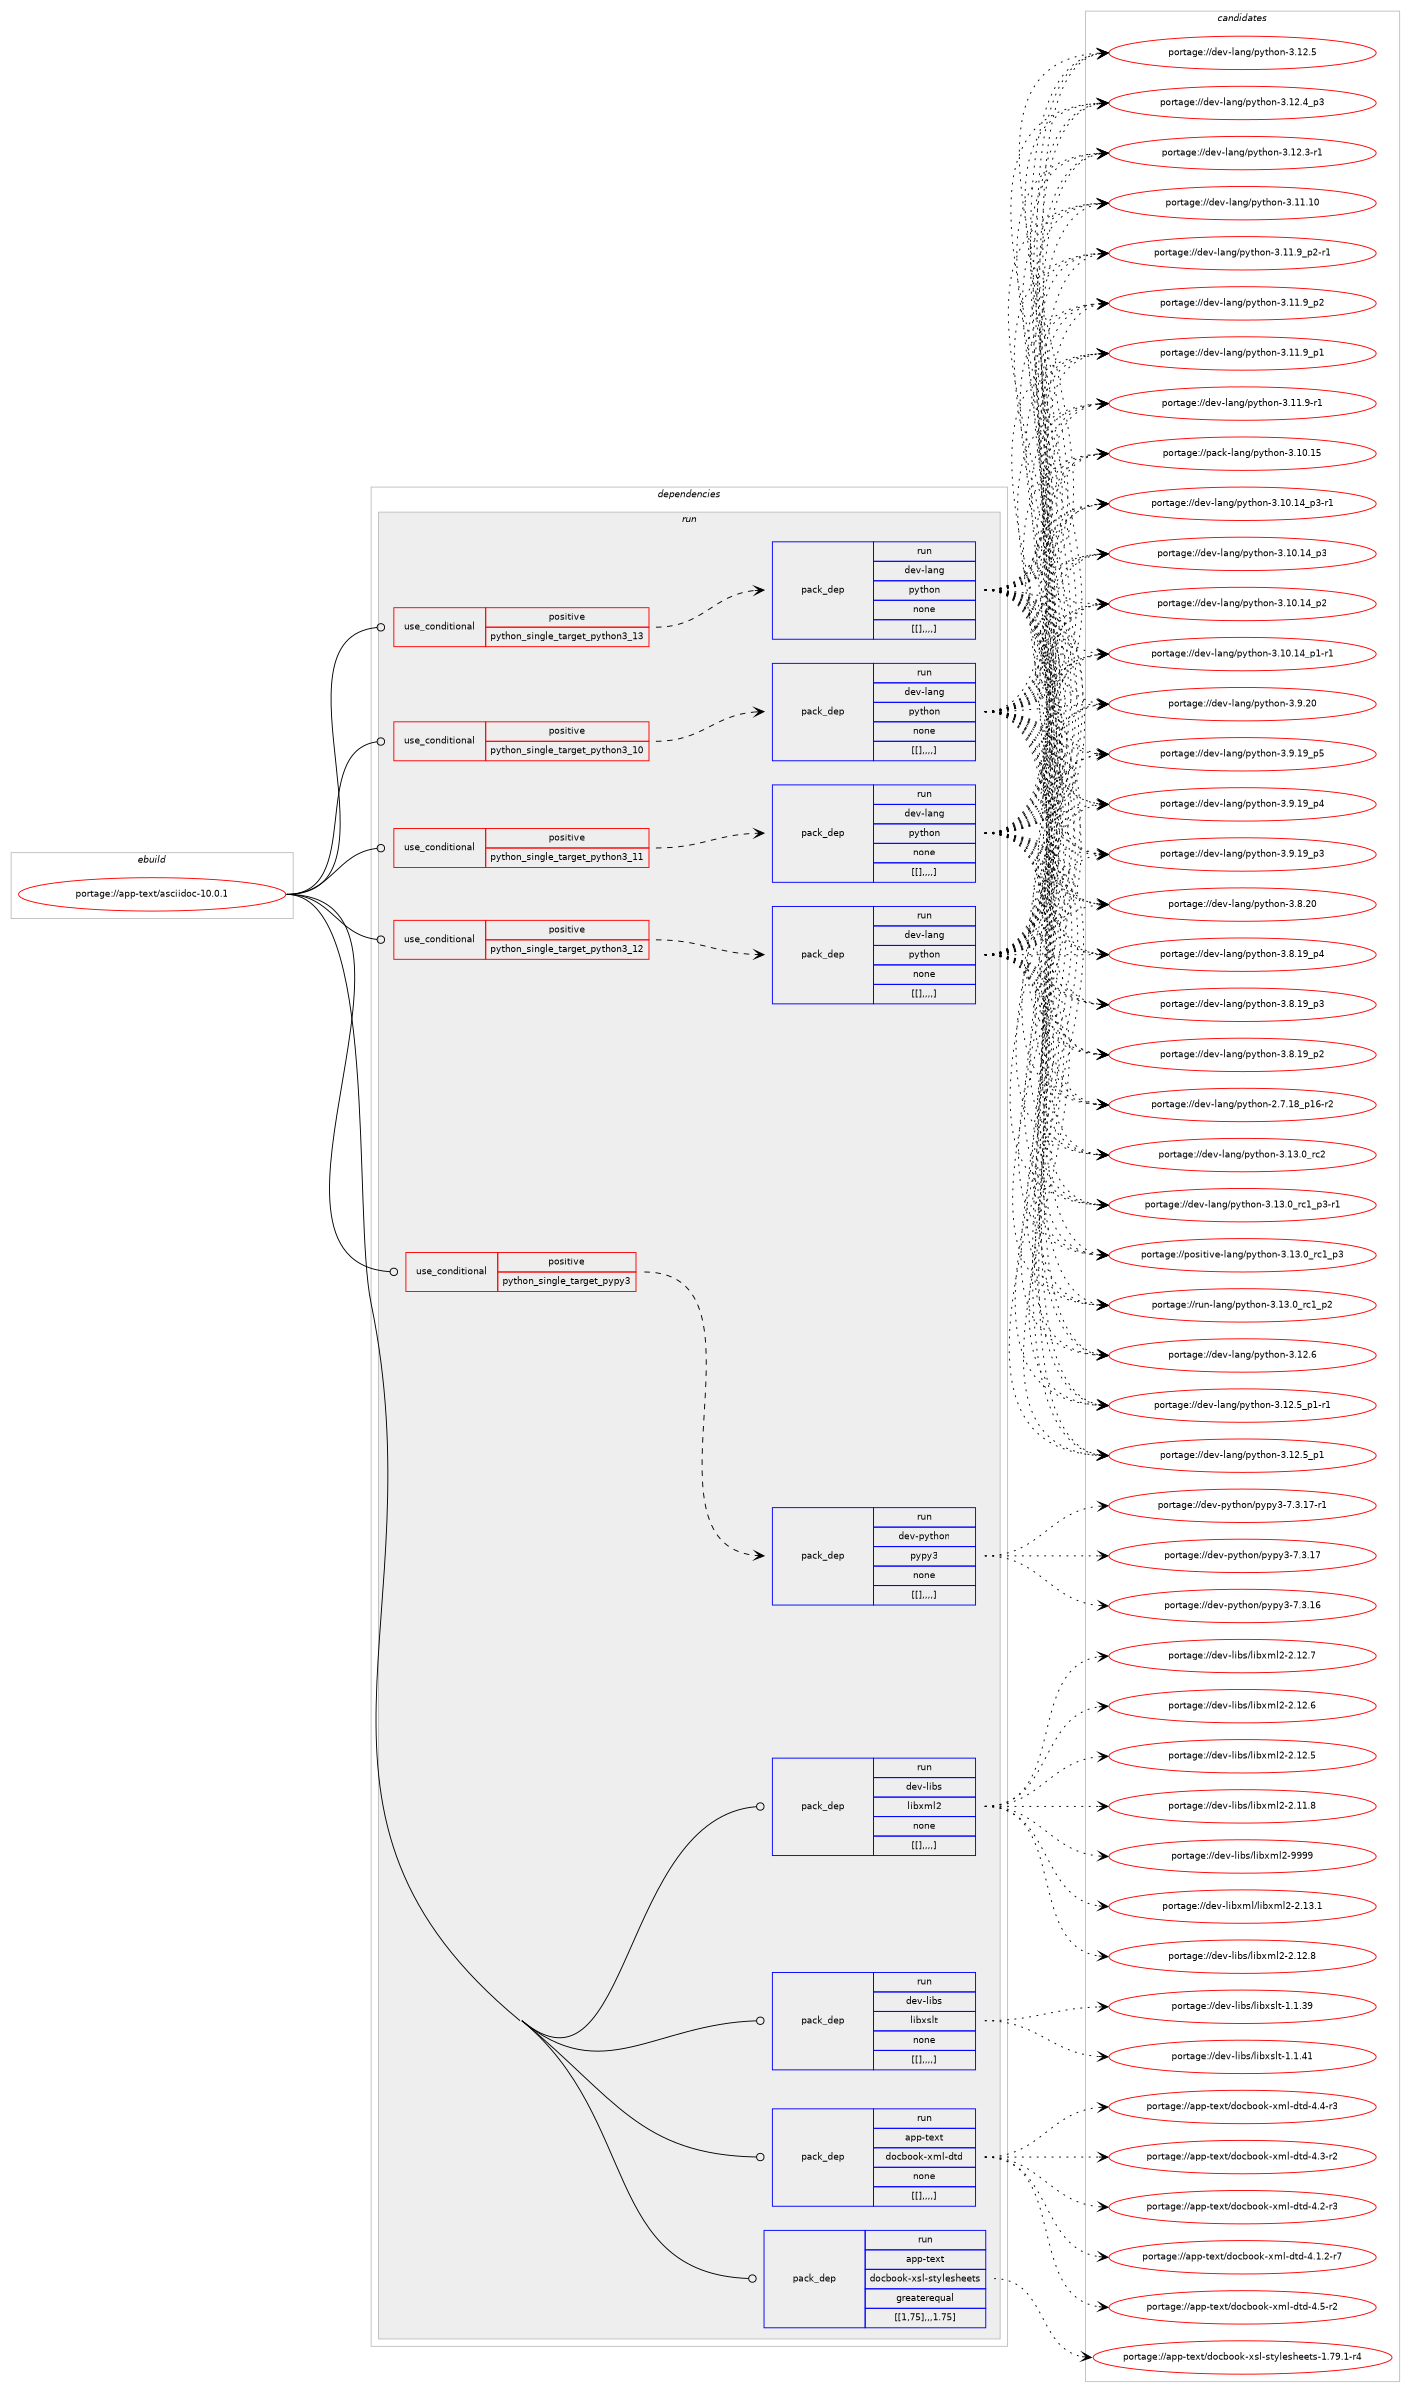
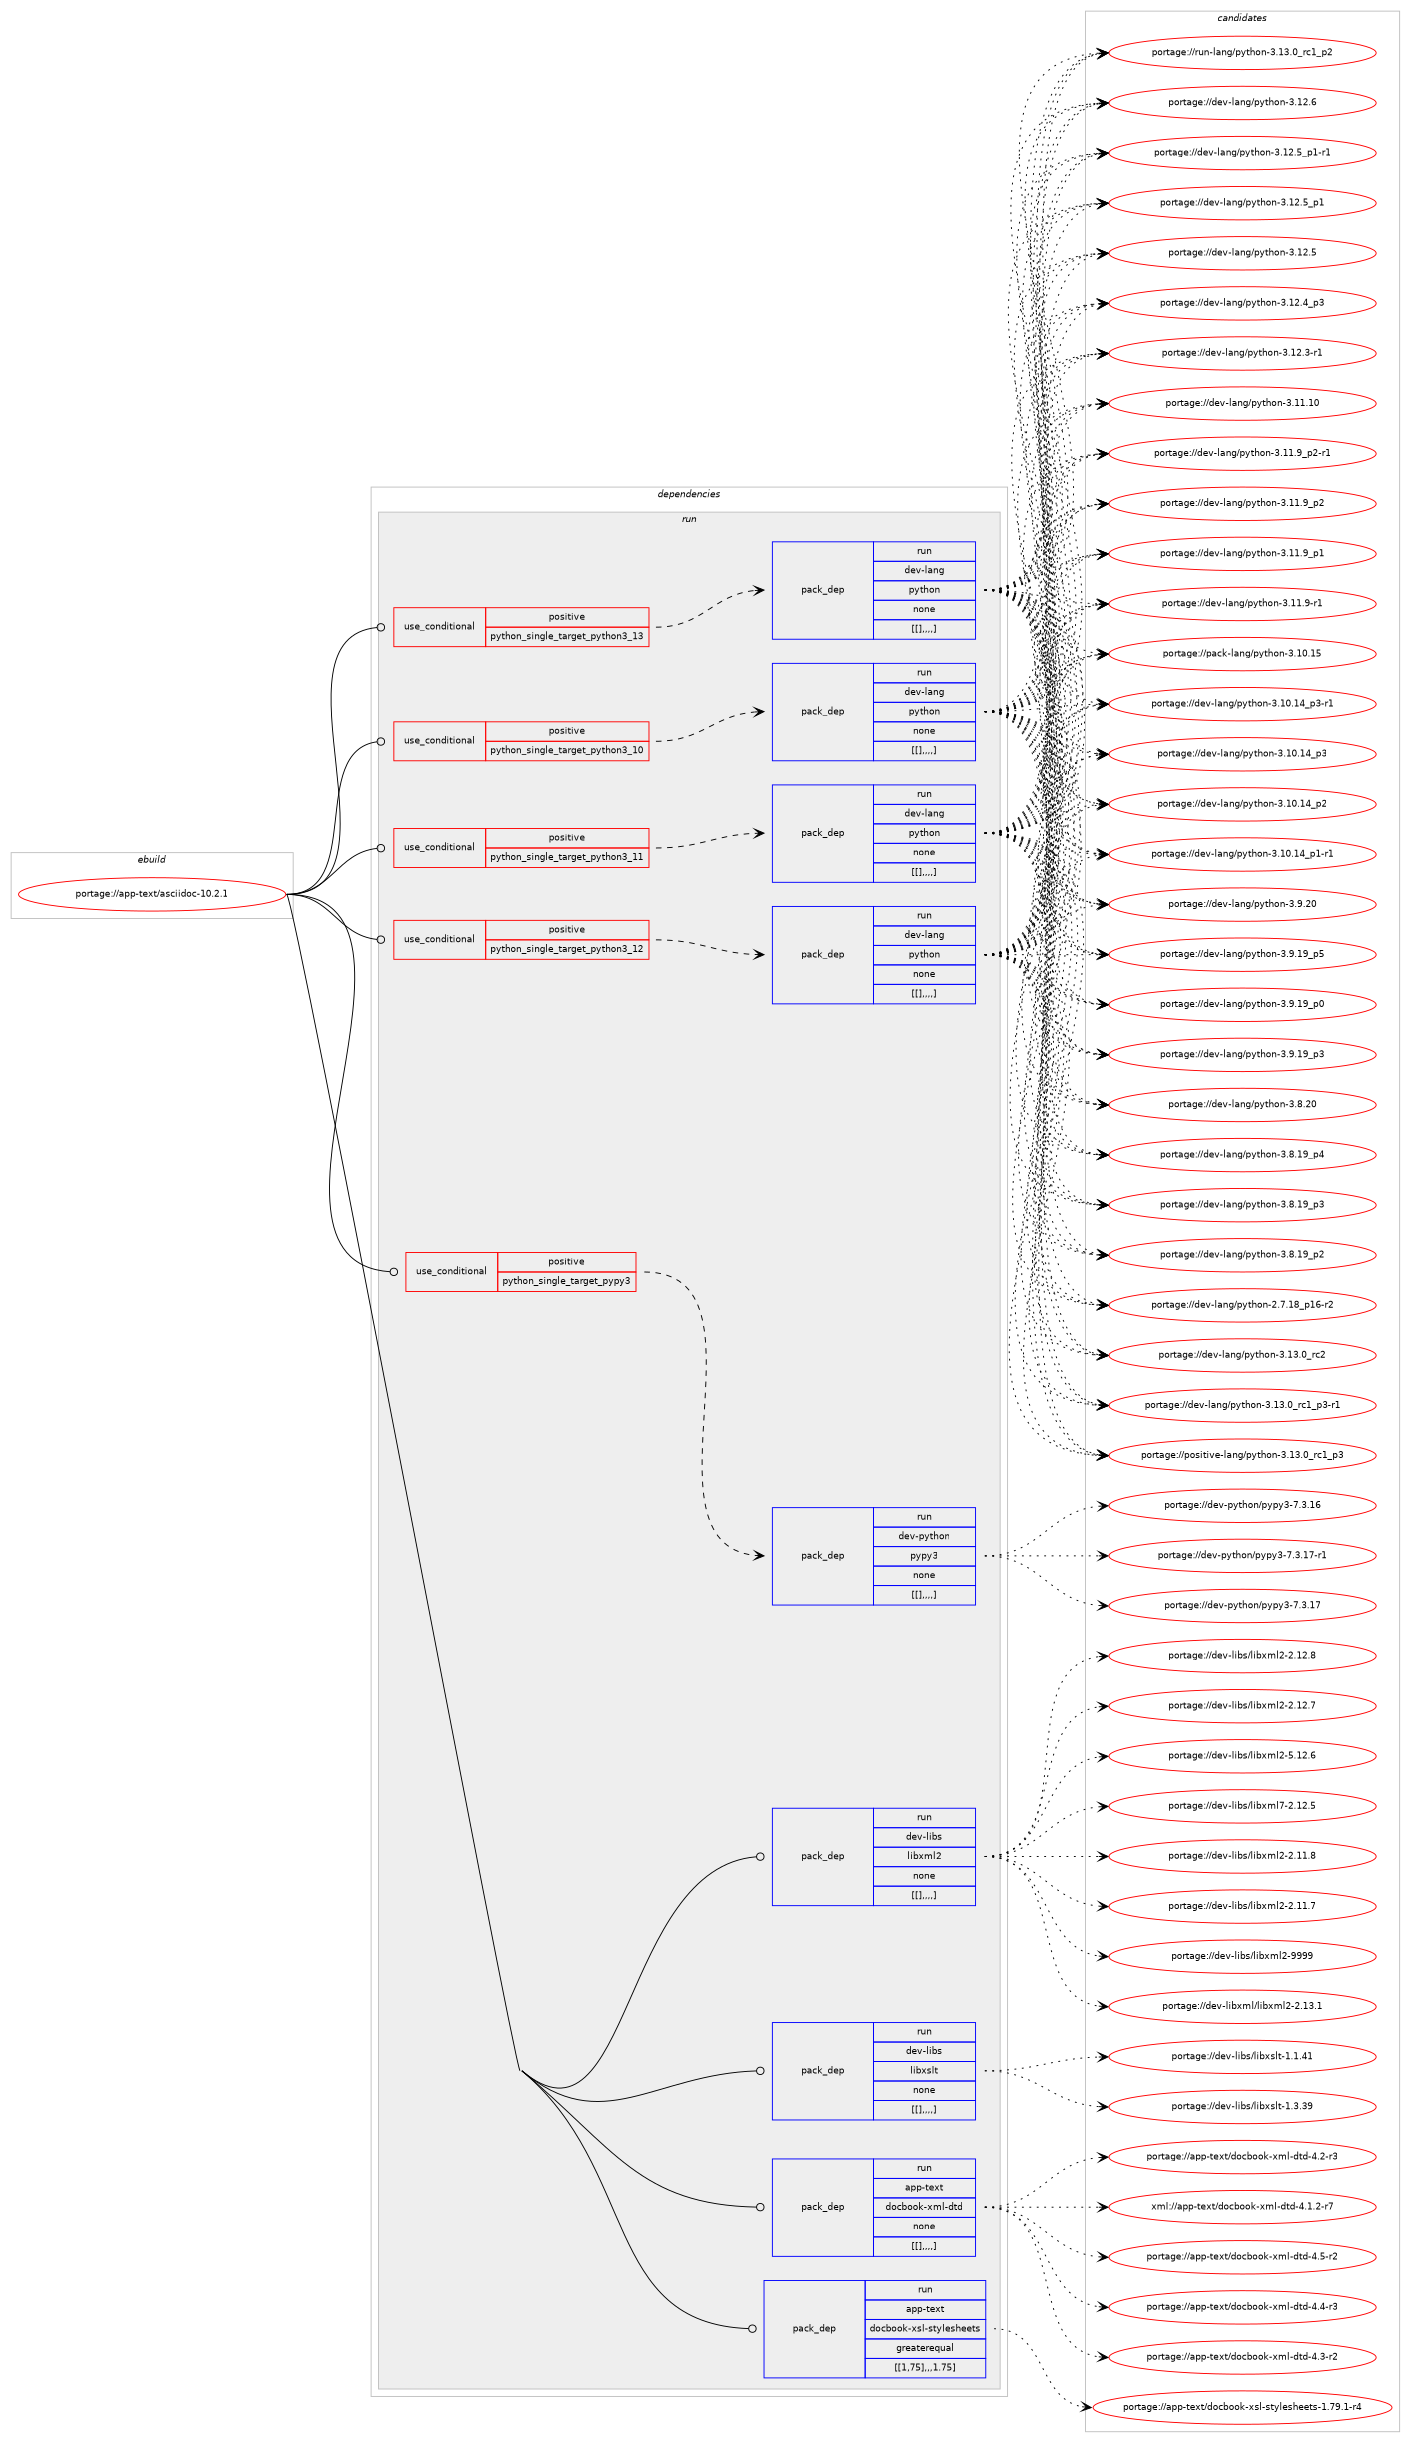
node "portage://dev-lang/python-3.9.19_p4": label "portage://dev-lang/python-3.9.19_p4" -> "portage://dev-lang/python-3.9.19_p0"
node "portage://app-text/asciidoc-10.0.1": label "portage://app-text/asciidoc-10.0.1" -> "portage://app-text/asciidoc-10.2.1"
node "portage://dev-libs/libxml2-2.12.6": label "portage://dev-libs/libxml2-2.12.6" -> "portage://dev-libs/libxml2-5.12.6"
node "portage://dev-libs/libxml2-2.12.5": label "portage://dev-libs/libxml2-2.12.5" -> "portage://dev-libs/libxml7-2.12.5"
node "portage://dev-libs/libxml2-2.11.7": added
node "portage://dev-libs/libxslt-1.1.39": label "portage://dev-libs/libxslt-1.1.39" -> "portage://dev-libs/libxslt-1.3.39"
node "portage://app-text/docbook-xml-dtd-4.1.2-r7": label "portage://app-text/docbook-xml-dtd-4.1.2-r7" -> "xml://app-text/docbook-xml-dtd-4.1.2-r7"
